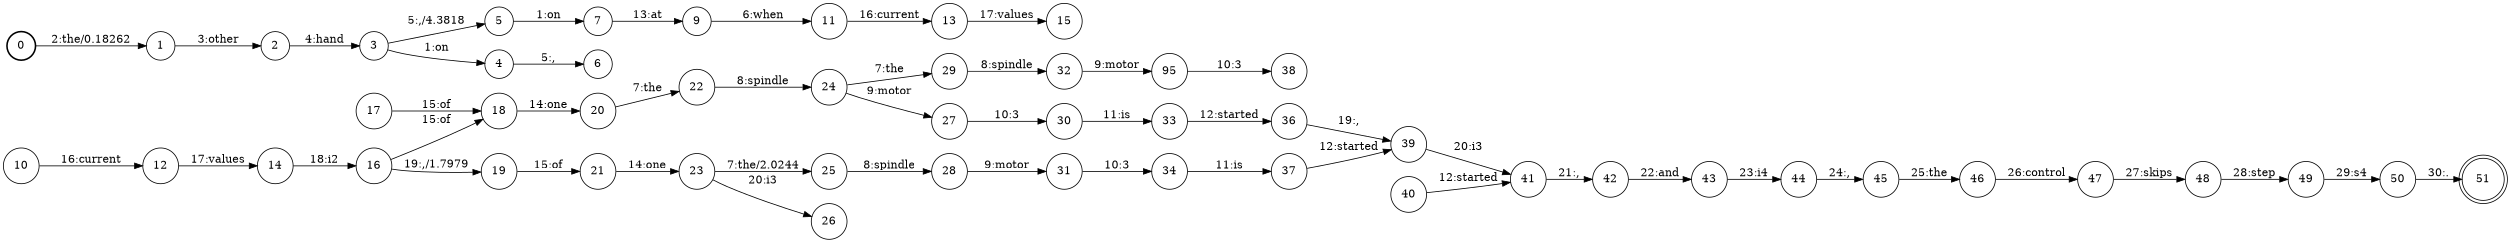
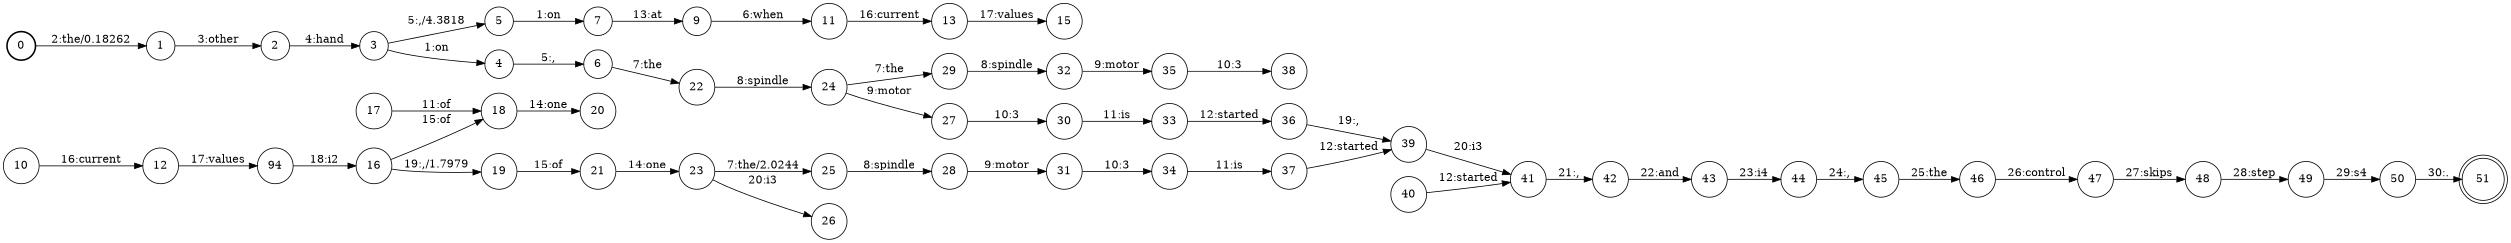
node "95": label "95" -> "35"
edge "20" -> "22": now "6" -> "22"
edge "17" -> "18": label "15:of" -> "11:of"
node "14": label "14" -> "94"
